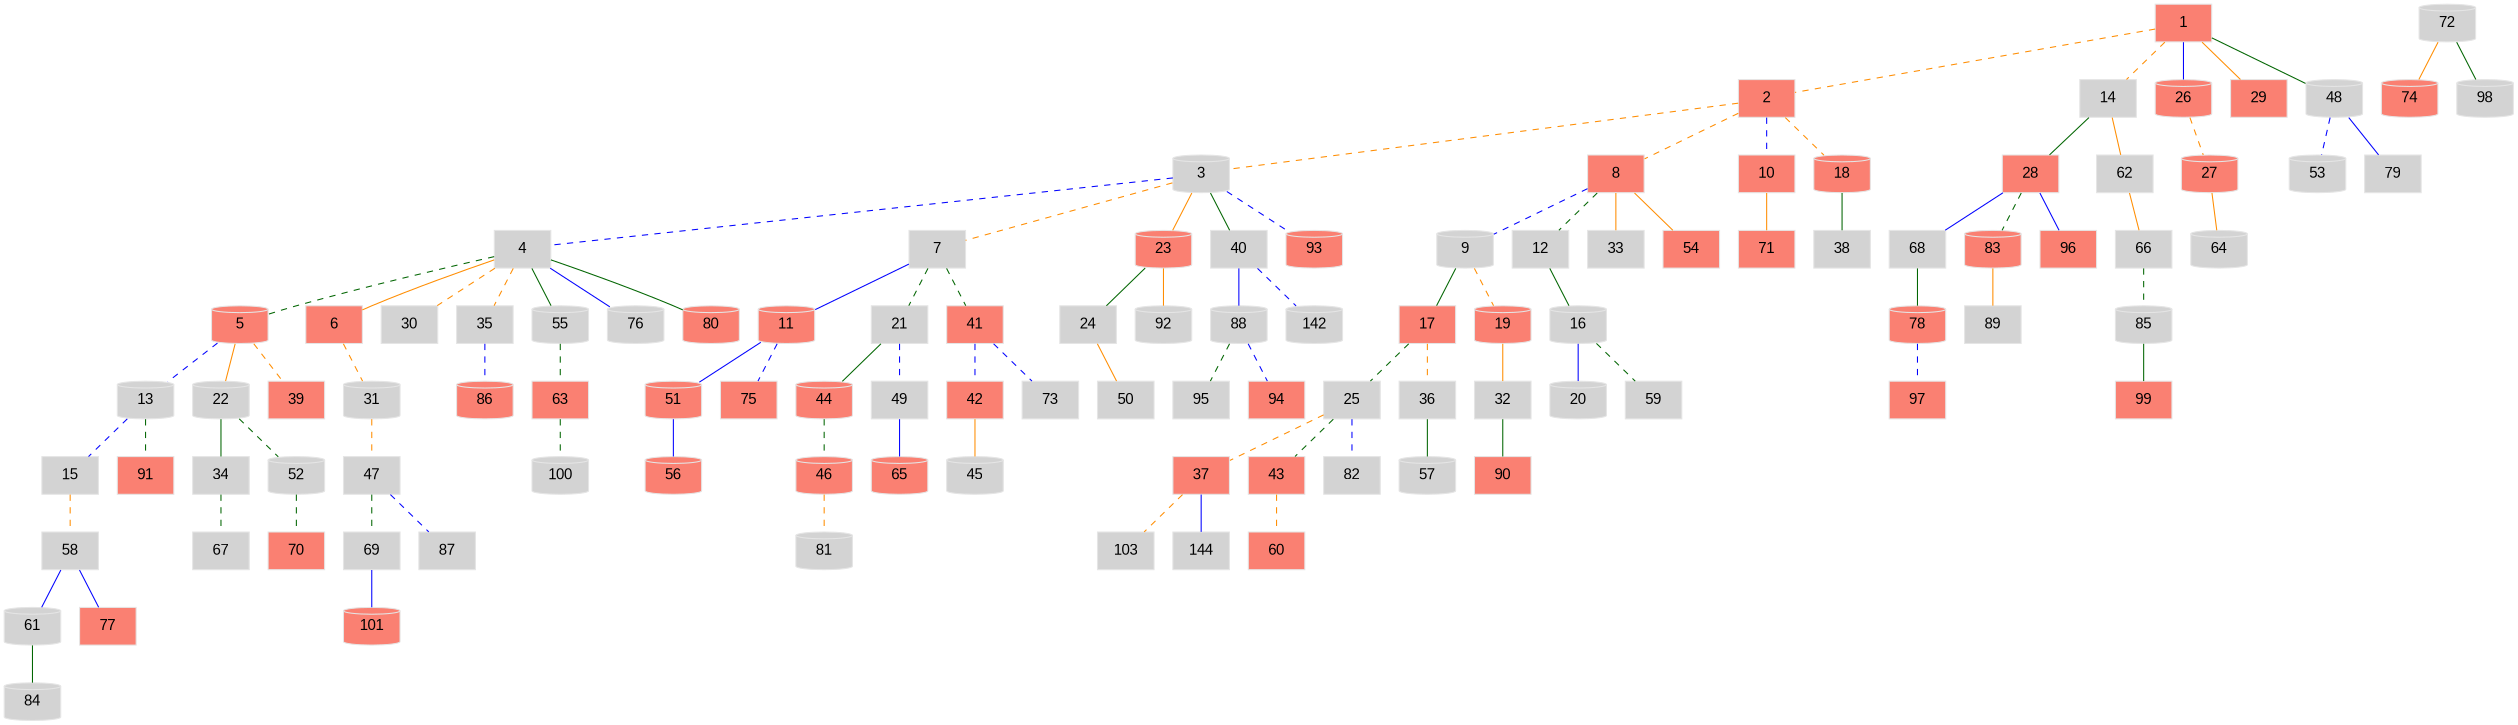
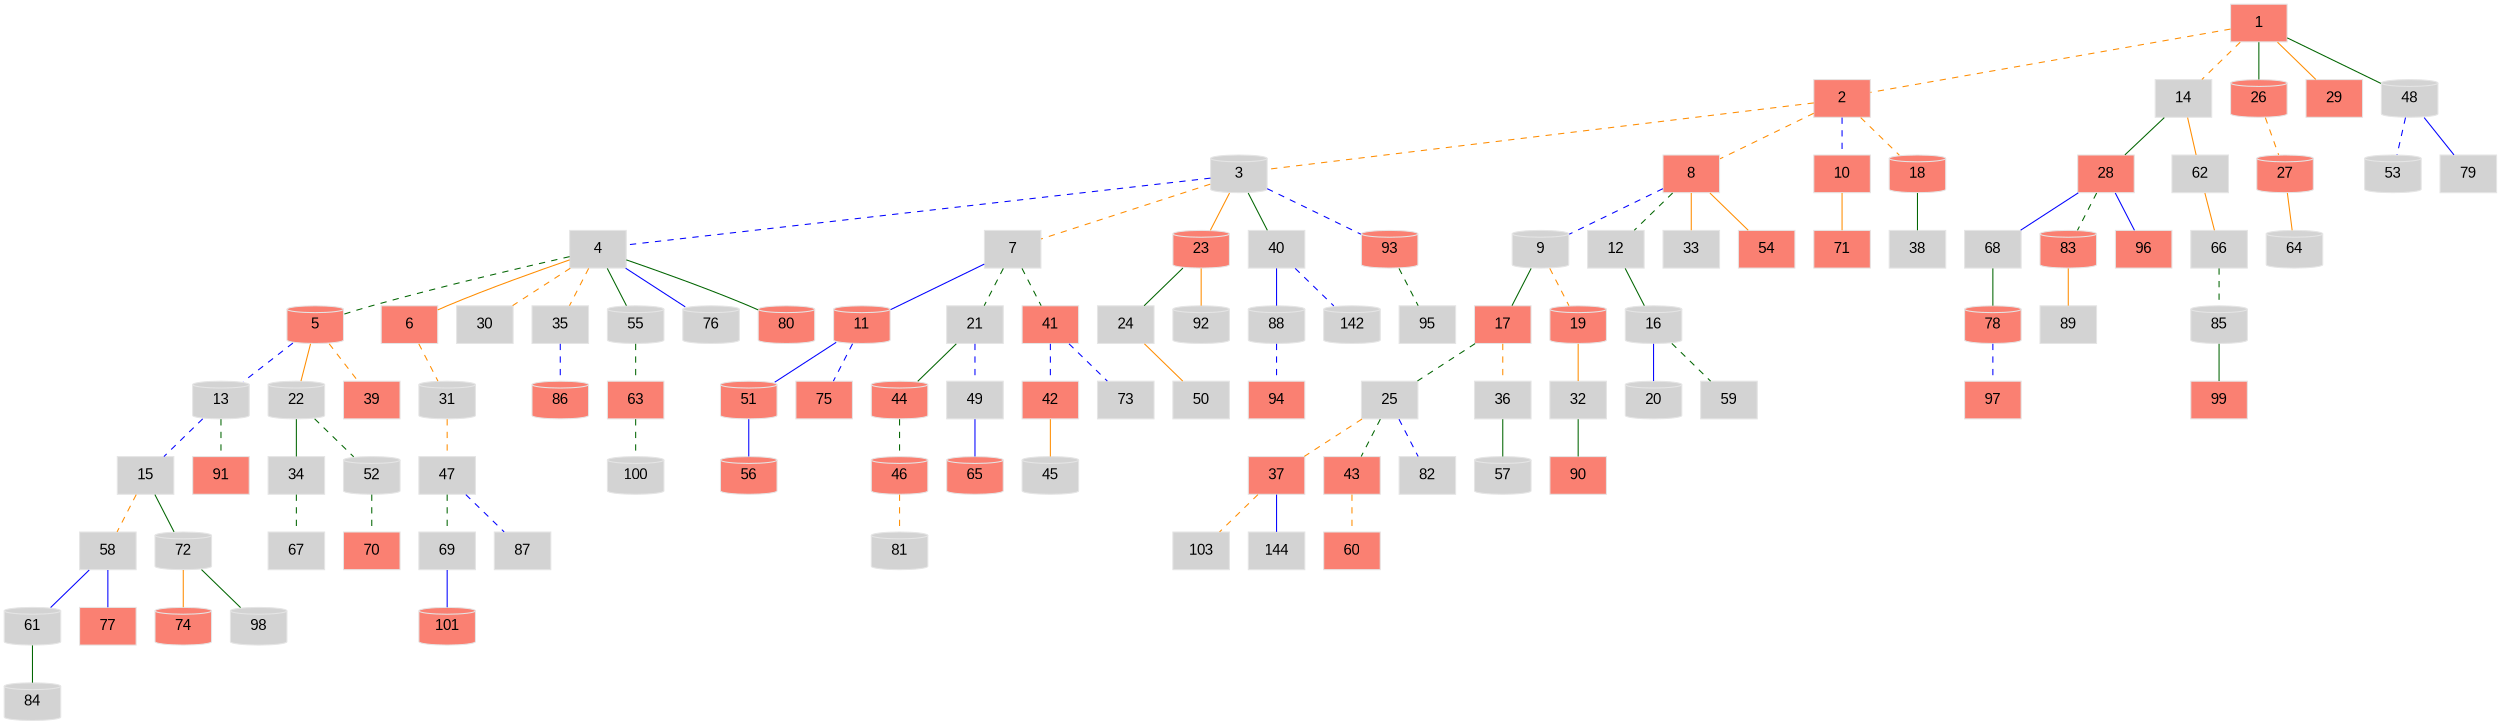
edge "1" -- "26": color blue -> darkgreen
edge "88" -- "95": now "93" -- "95"
edge "15" -- "72": added
